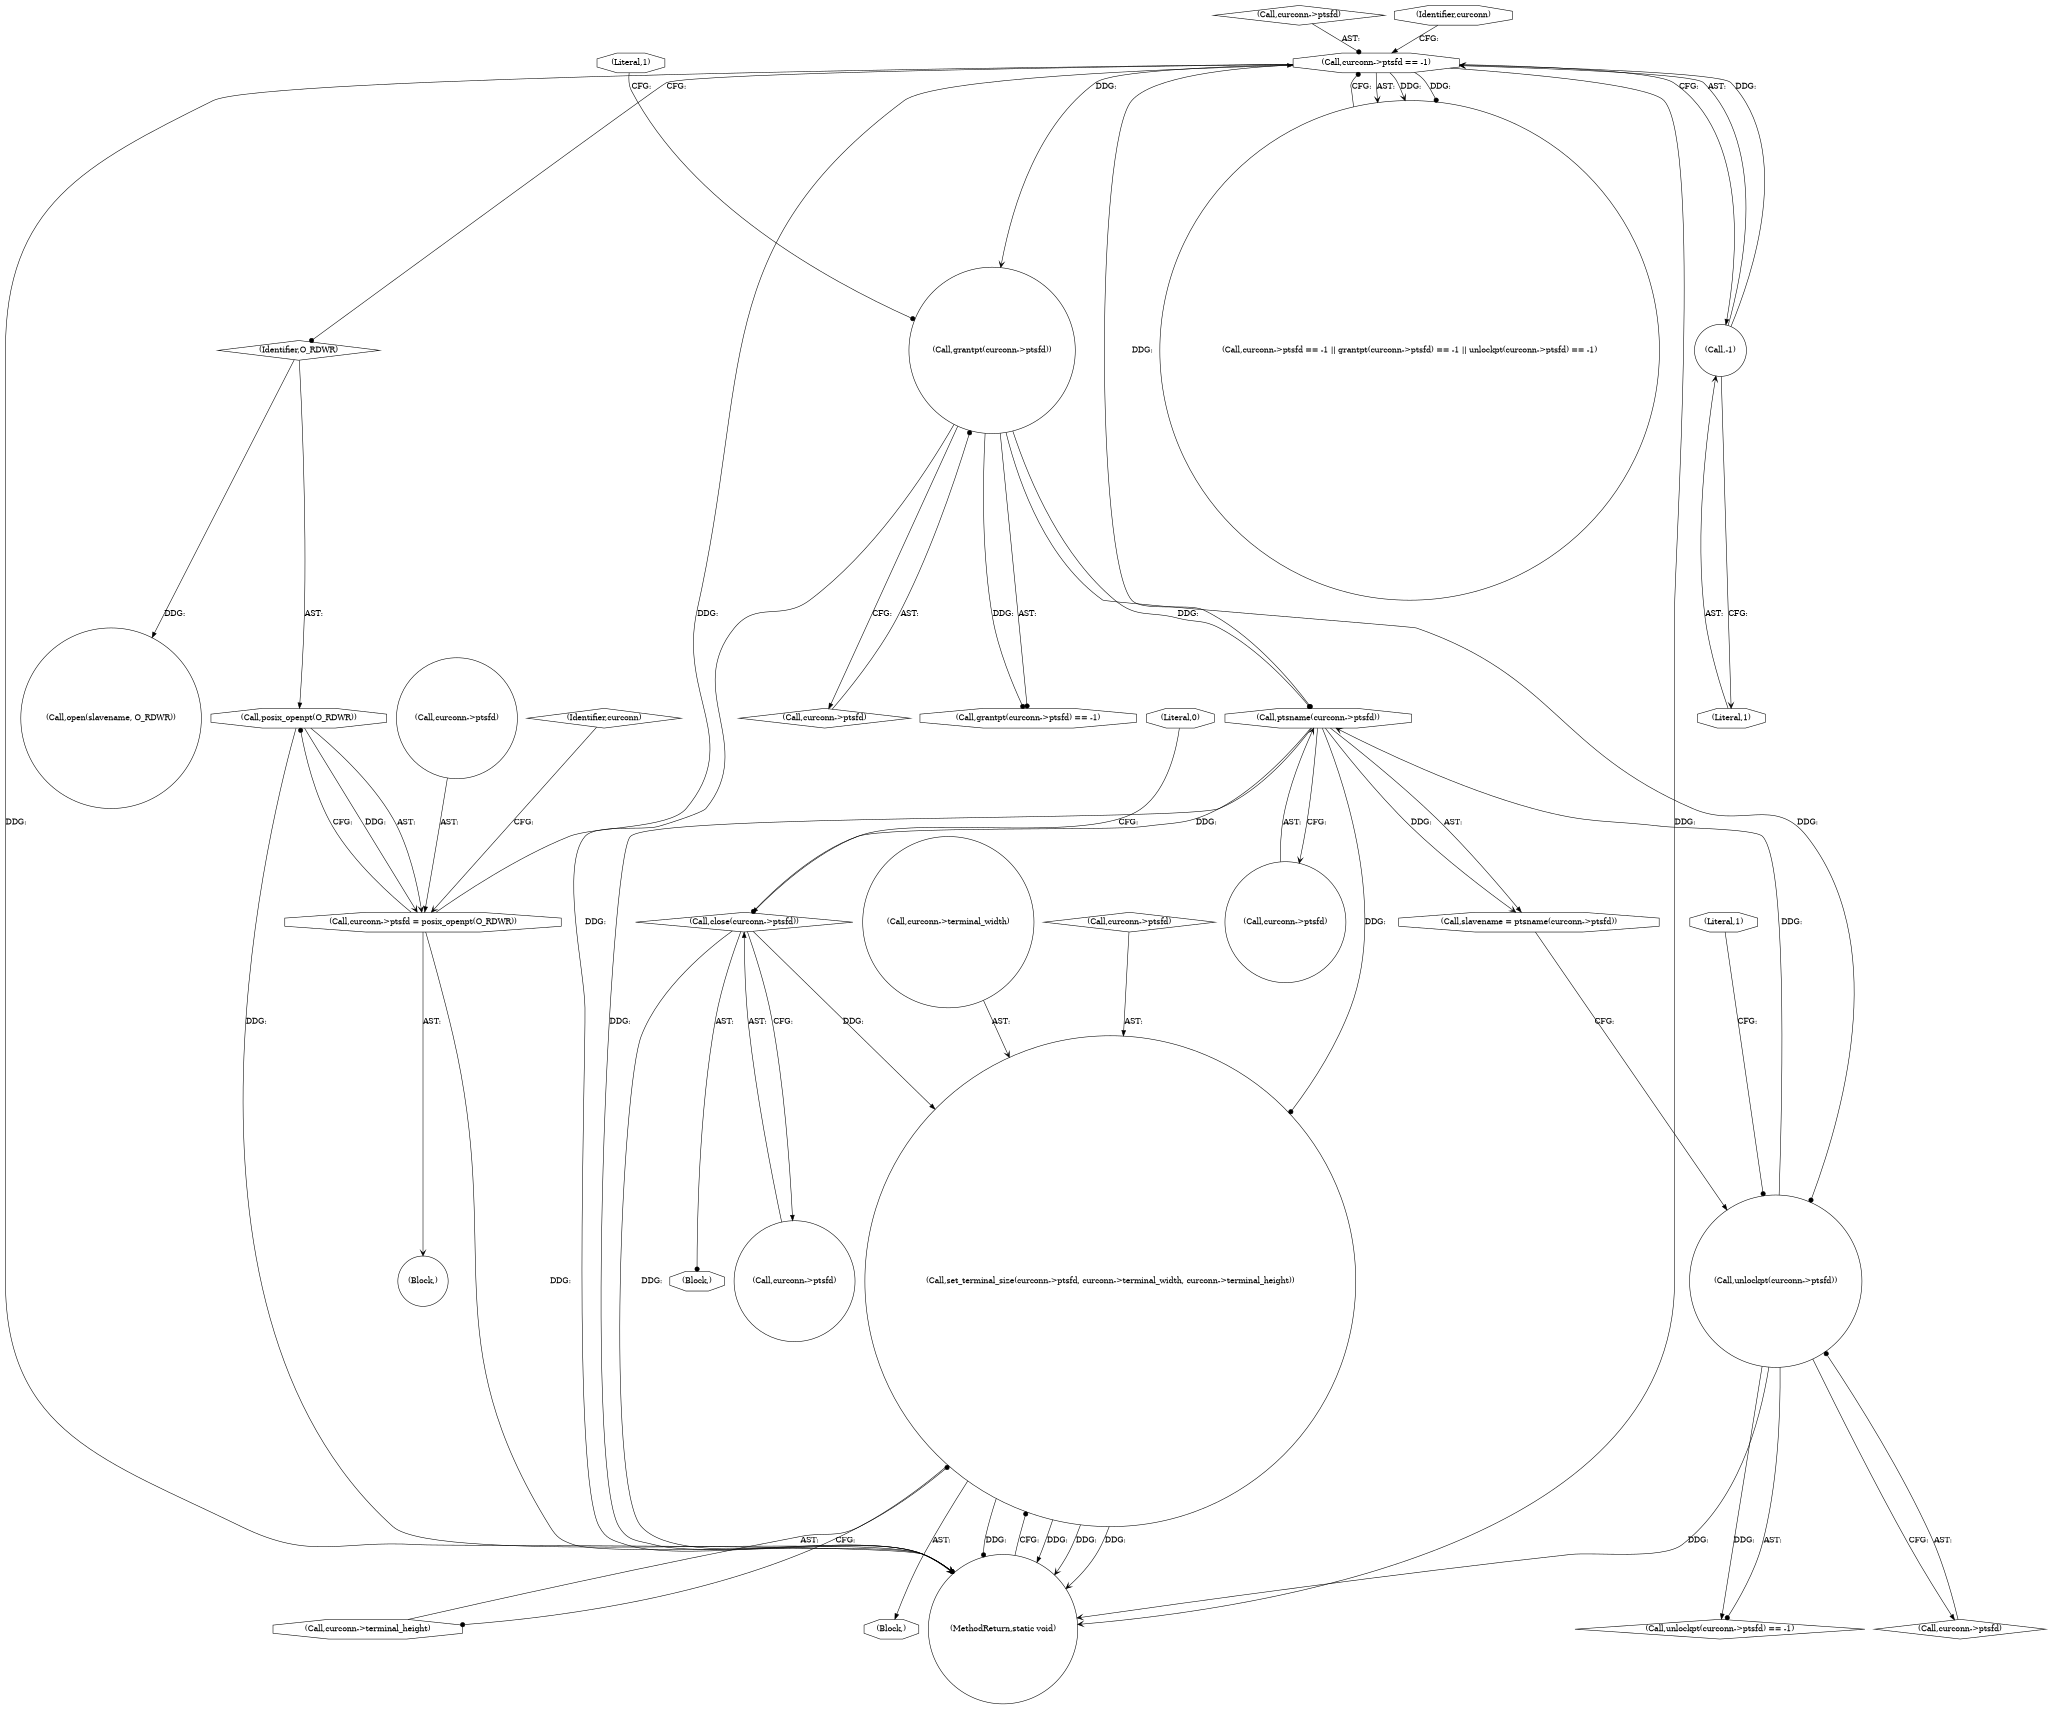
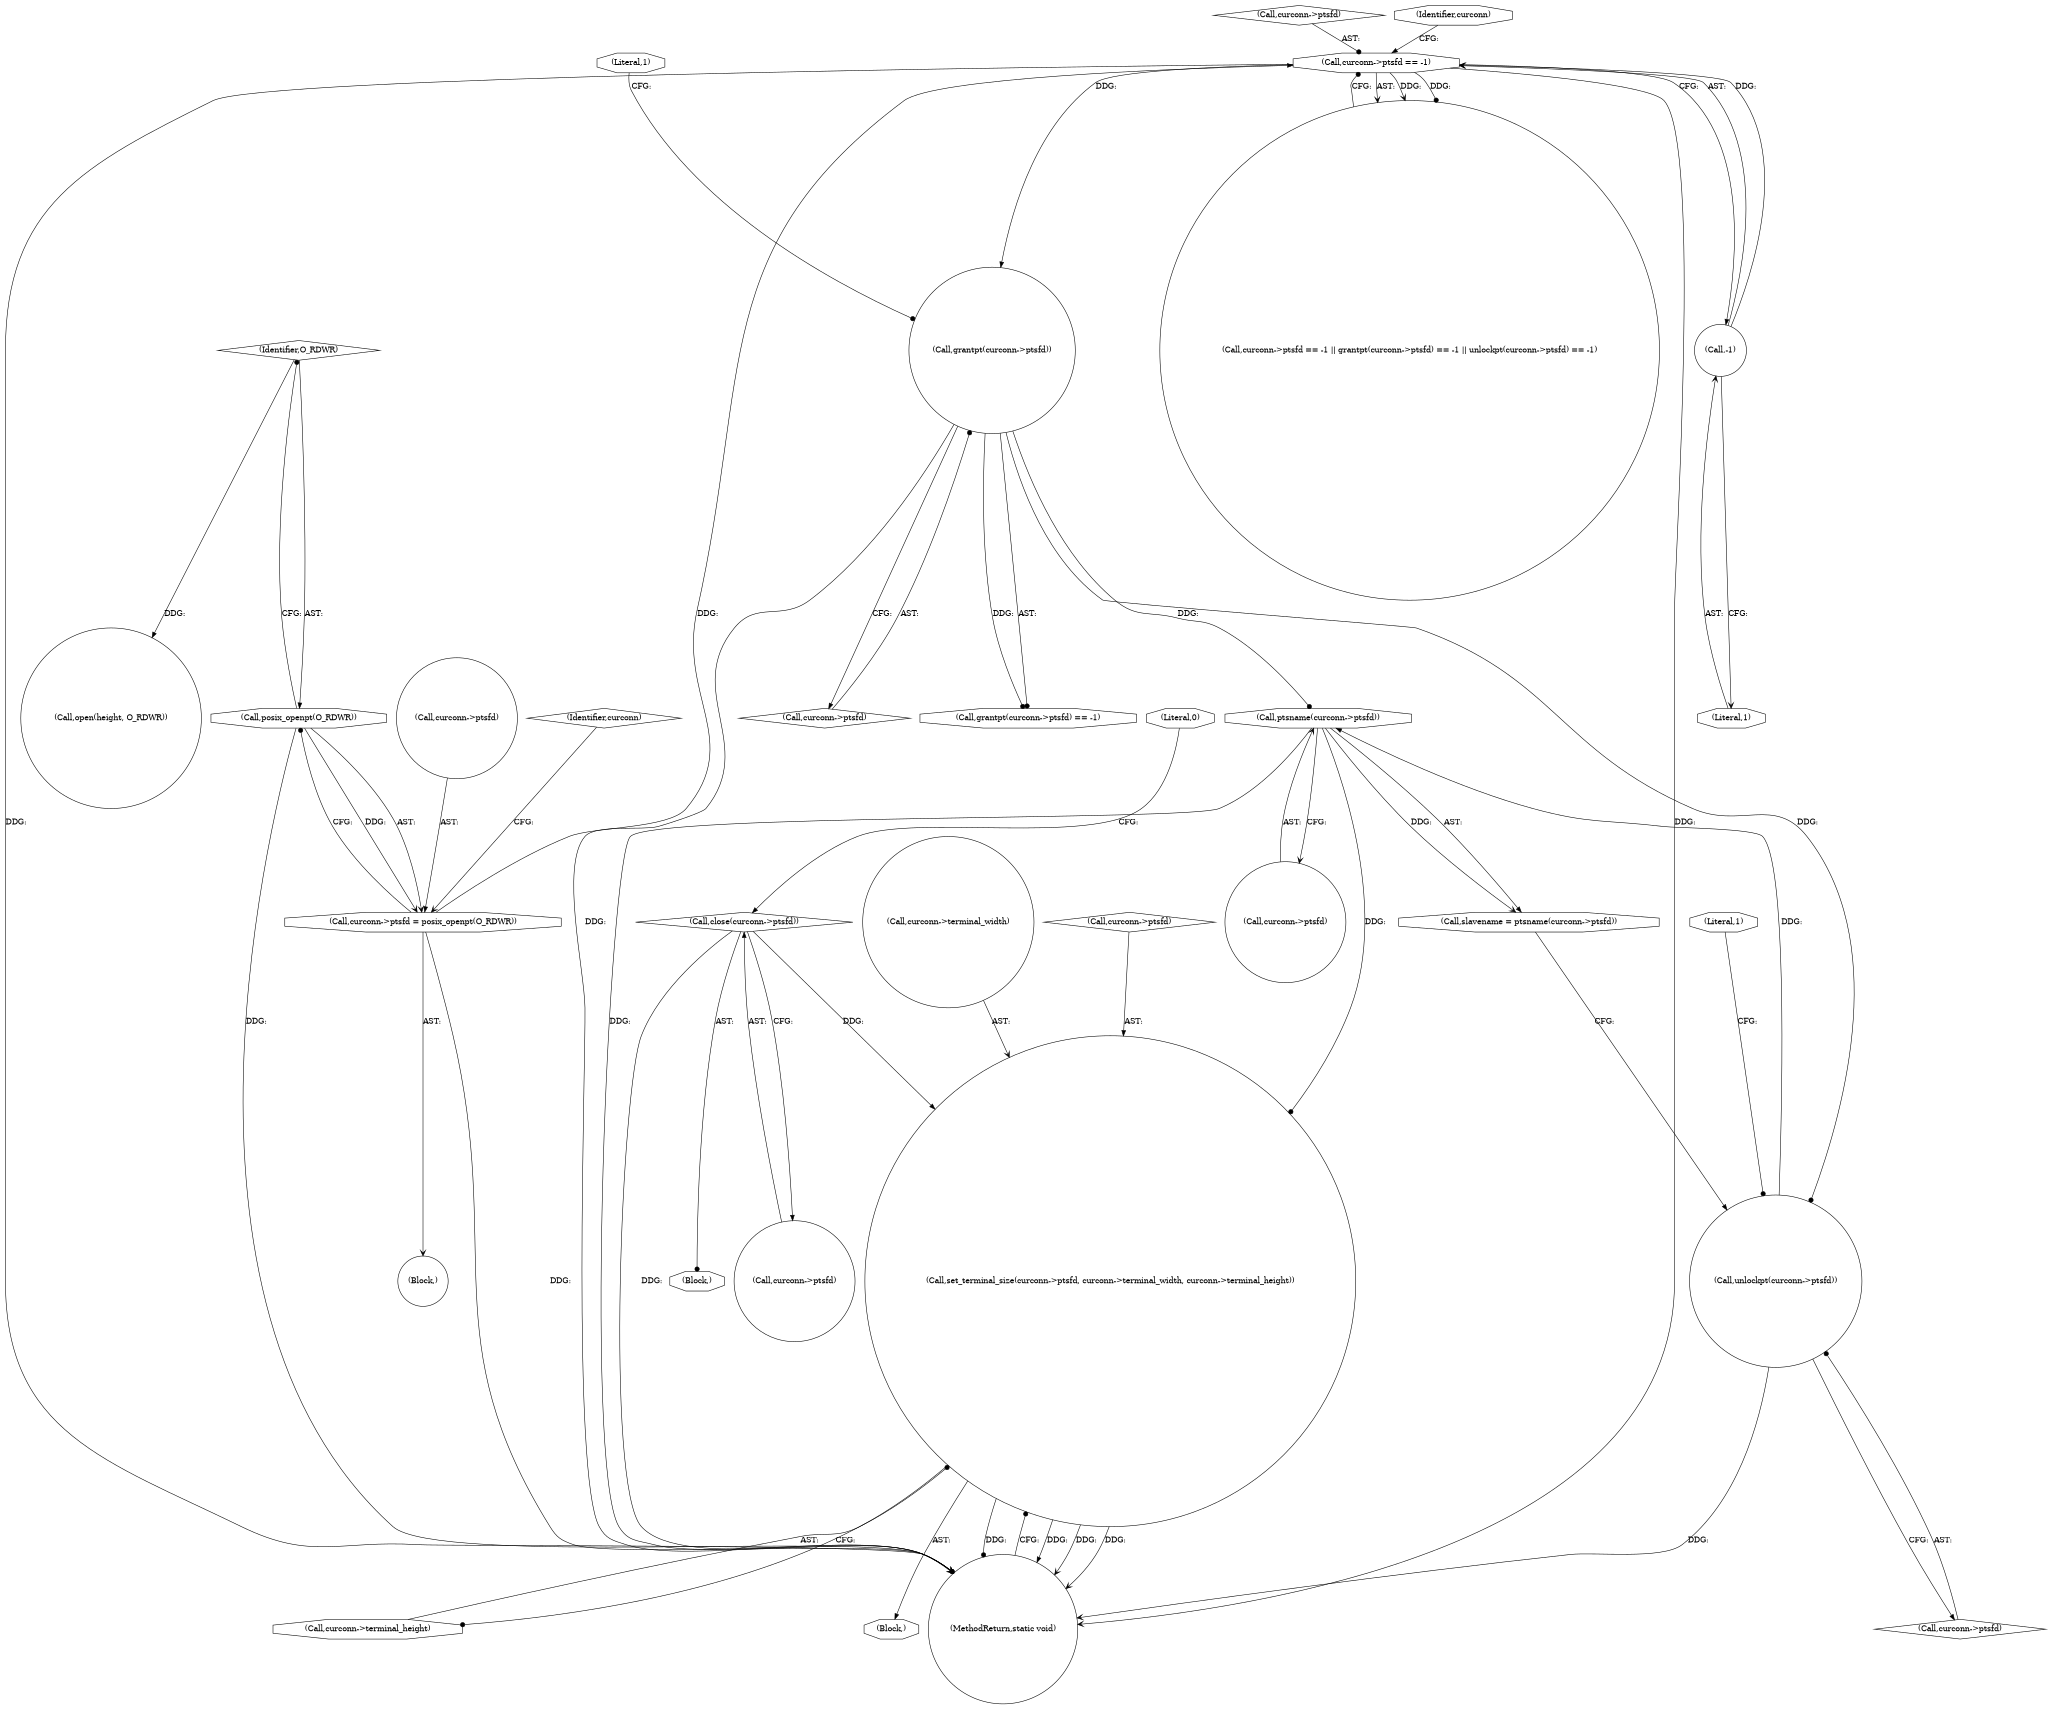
edge "(Call,curconn->ptsfd == -1)" -> "(Identifier,O_RDWR)": now "(Call,posix_openpt(O_RDWR))" -> "(Identifier,O_RDWR)"
edge "(Call,curconn->ptsfd == -1)" -> "(Call,grantpt(curconn->ptsfd))": arrowhead vee -> normal
edge "(Call,curconn->ptsfd == -1)" -> "(Call,ptsname(curconn->ptsfd))": removed, label "DDG:"
node "(Call,open(slavename, O_RDWR))": label "(Call,open(slavename, O_RDWR))" -> "(Call,open(height, O_RDWR))"
edge "(Call,ptsname(curconn->ptsfd))" -> "(Call,close(curconn->ptsfd))": removed, label "DDG:"
edge "(Call,unlockpt(curconn->ptsfd))" -> "(Call,ptsname(curconn->ptsfd))": arrowhead vee -> normal
node "(Call,unlockpt(curconn->ptsfd) == -1)": removed
